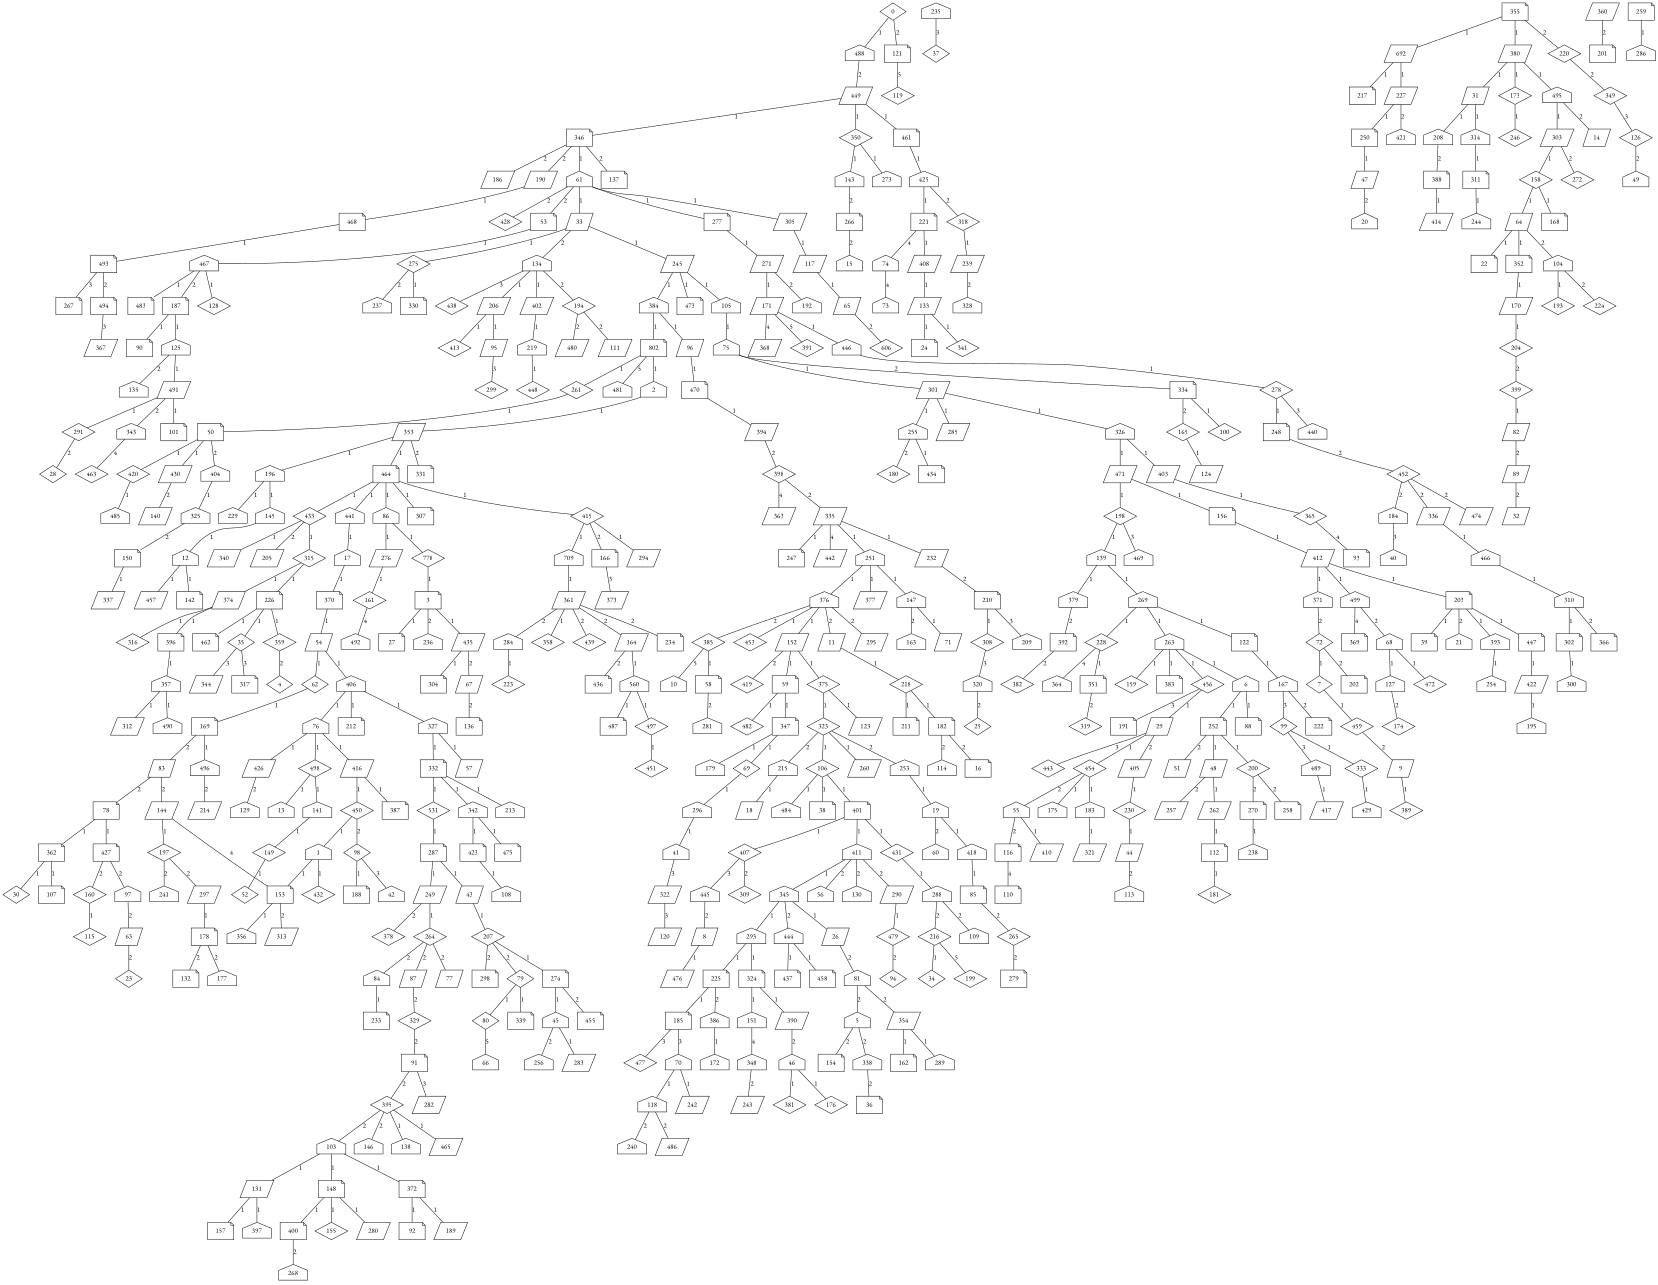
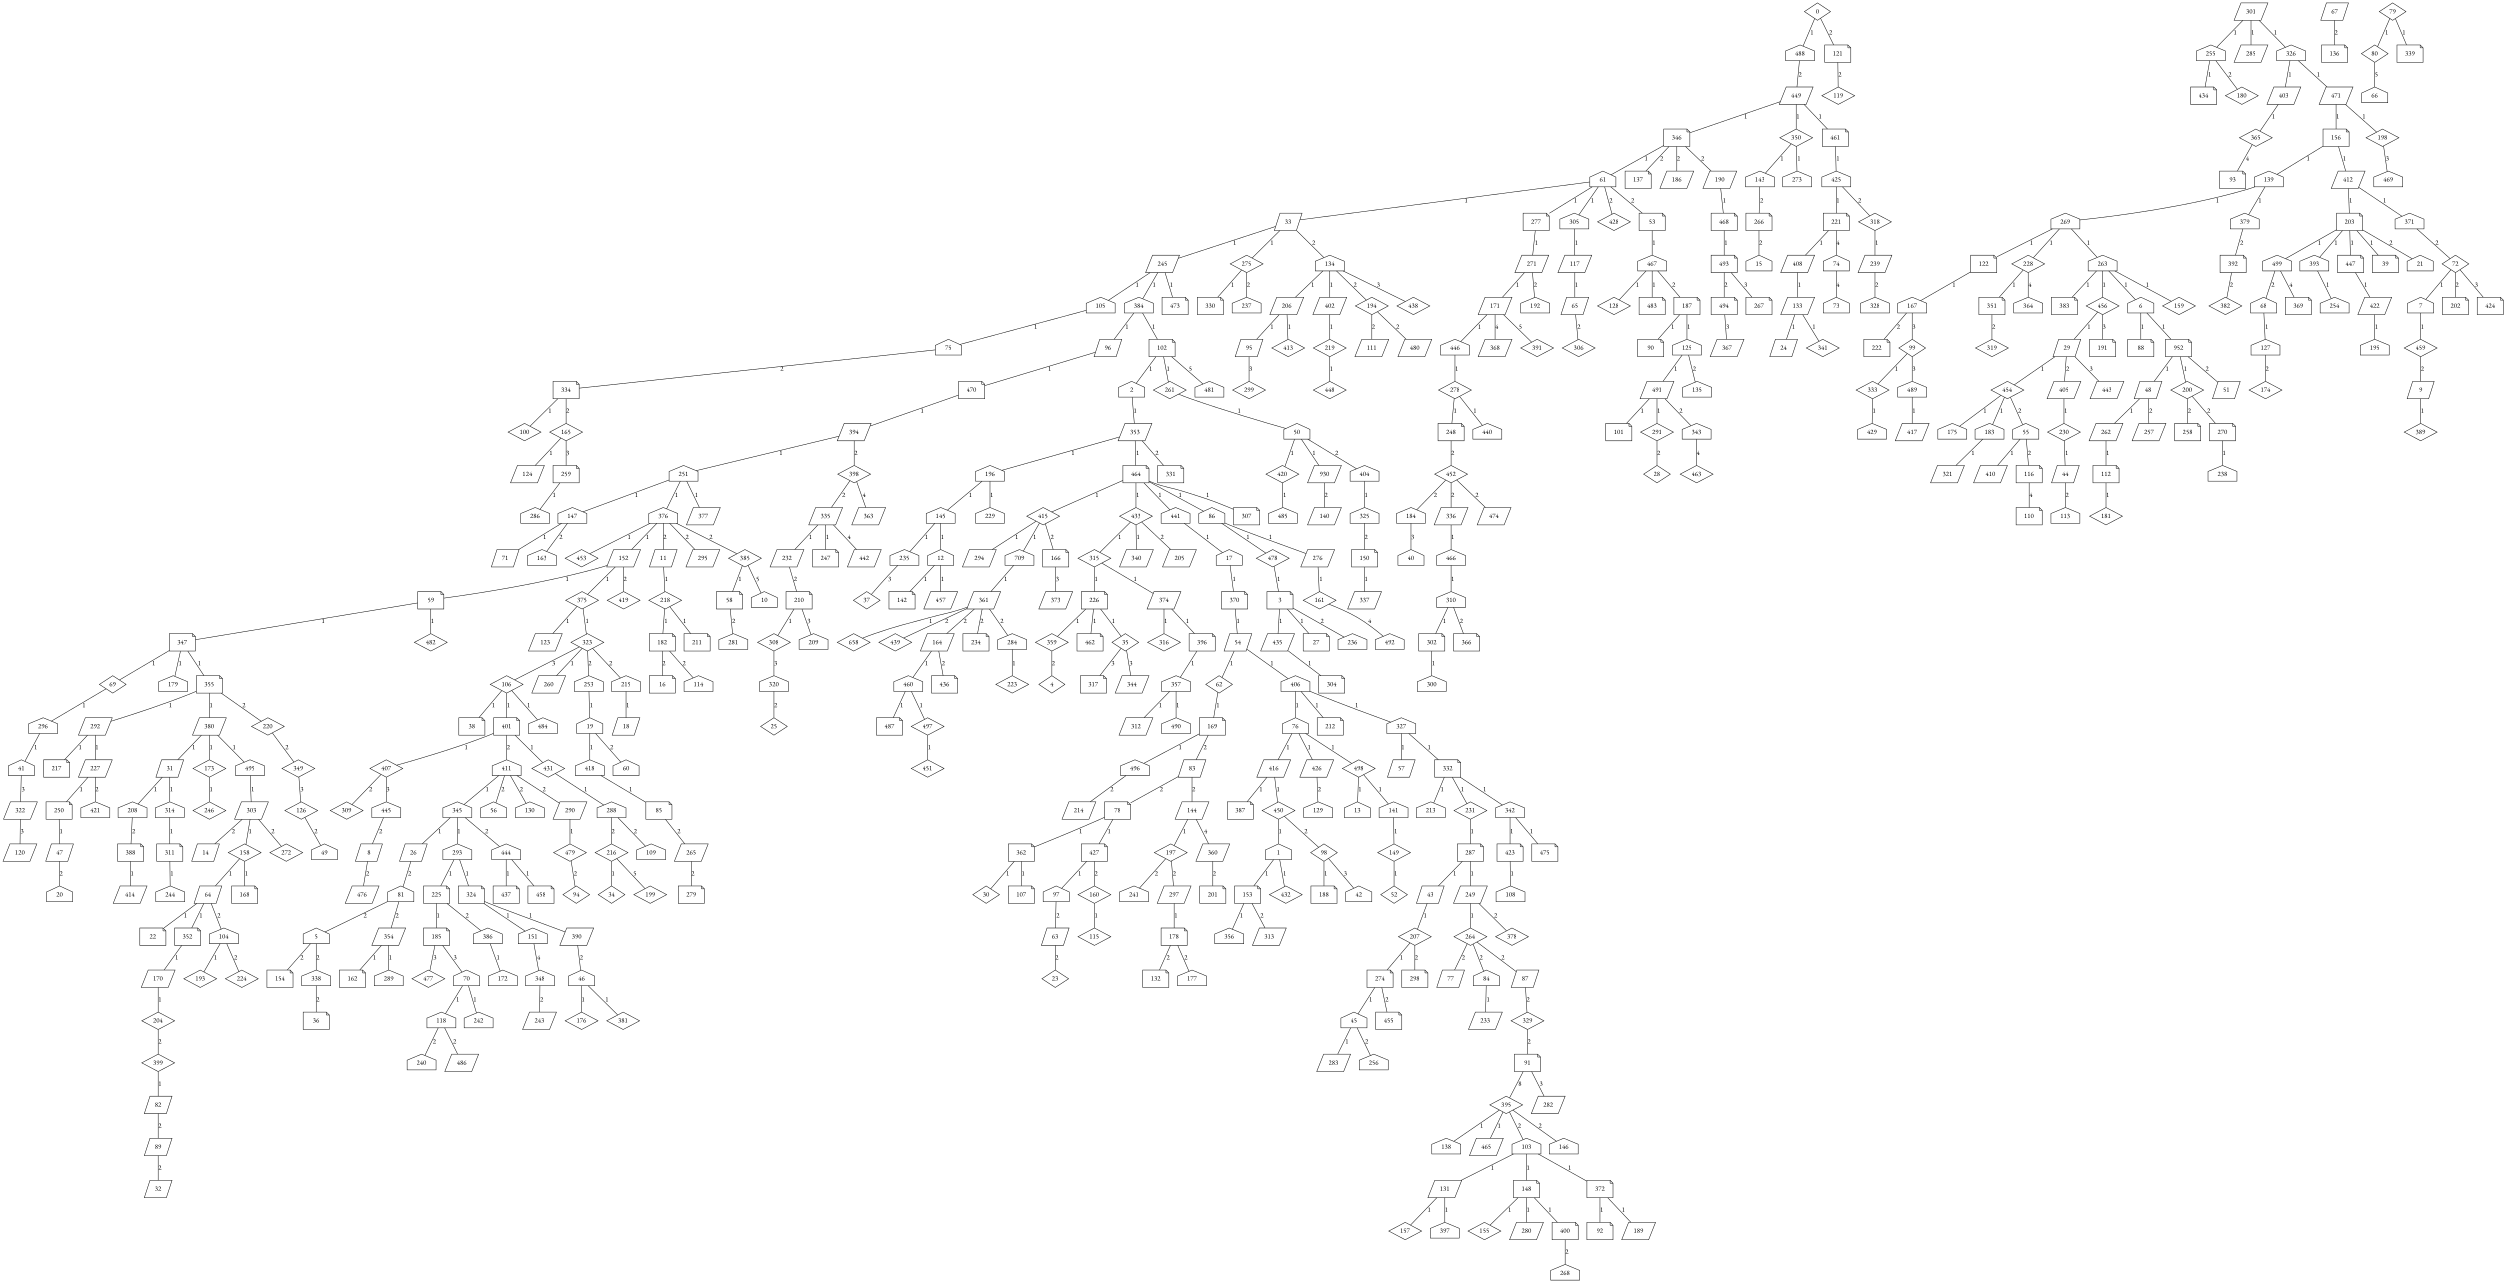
node "692": label "692" -> "292"
edge "121" -- "119": label "5" -> "2"
edge "495" -- "14": now "303" -- "14"
node "305": shape parallelogram -> house
node "424": added
node "219": shape house -> diamond
node "802": label "802" -> "102"
node "606": label "606" -> "306"
node "24": shape note -> parallelogram
edge "75" -- "301": removed, label "1"
edge "278" -- "440": label "3" -> "1"
node "50": shape note -> house
edge "165" -- "259": added, label "3"
node "430": label "430" -> "930"
edge "198" -- "139": now "156" -- "139"
edge "335" -- "251": now "394" -- "251"
edge "145" -- "235": added, label "1"
node "778": label "778" -> "478"
edge "412" -- "499": now "203" -- "499"
node "358": label "358" -> "658"
edge "347" -- "355": added, label "1"
edge "435" -- "67": removed, label "2"
node "560": label "560" -> "460"
node "7": shape diamond -> house
node "472": removed
node "252": label "252" -> "952"
edge "323" -- "106": label "1" -> "3"
node "443": shape diamond -> parallelogram
node "531": label "531" -> "231"
edge "401" -- "411": label "1" -> "2"
edge "144" -- "153": now "144" -- "360"
edge "427" -- "97": label "2" -> "1"
node "265": shape diamond -> parallelogram
edge "207" -- "79": removed, label "2"
edge "8" -- "476": label "1" -> "2"
node "233": shape note -> parallelogram
edge "91" -- "395": label "2" -> "8"
node "242": shape parallelogram -> house
node "157": shape note -> diamond
